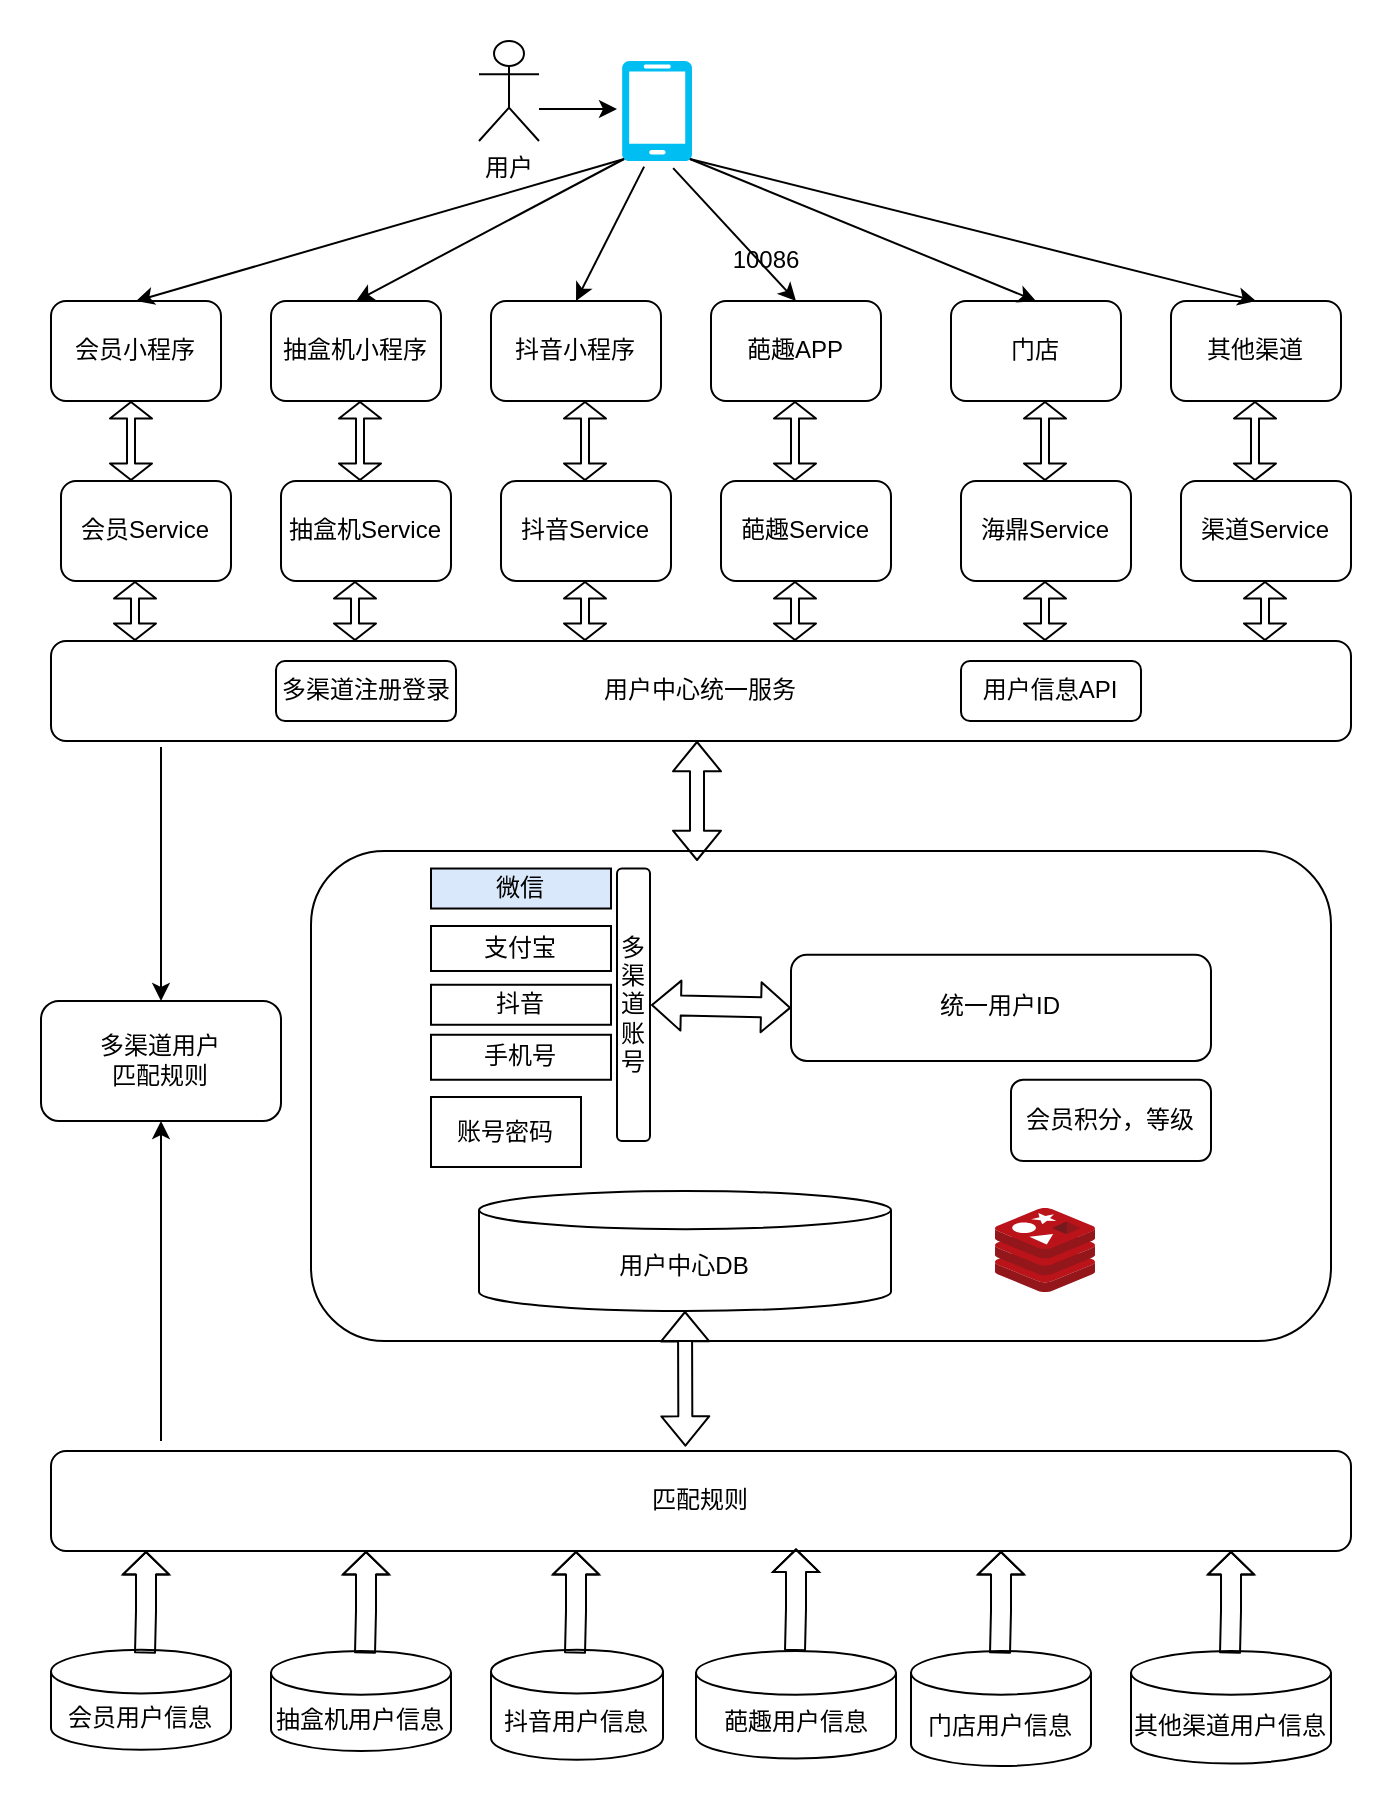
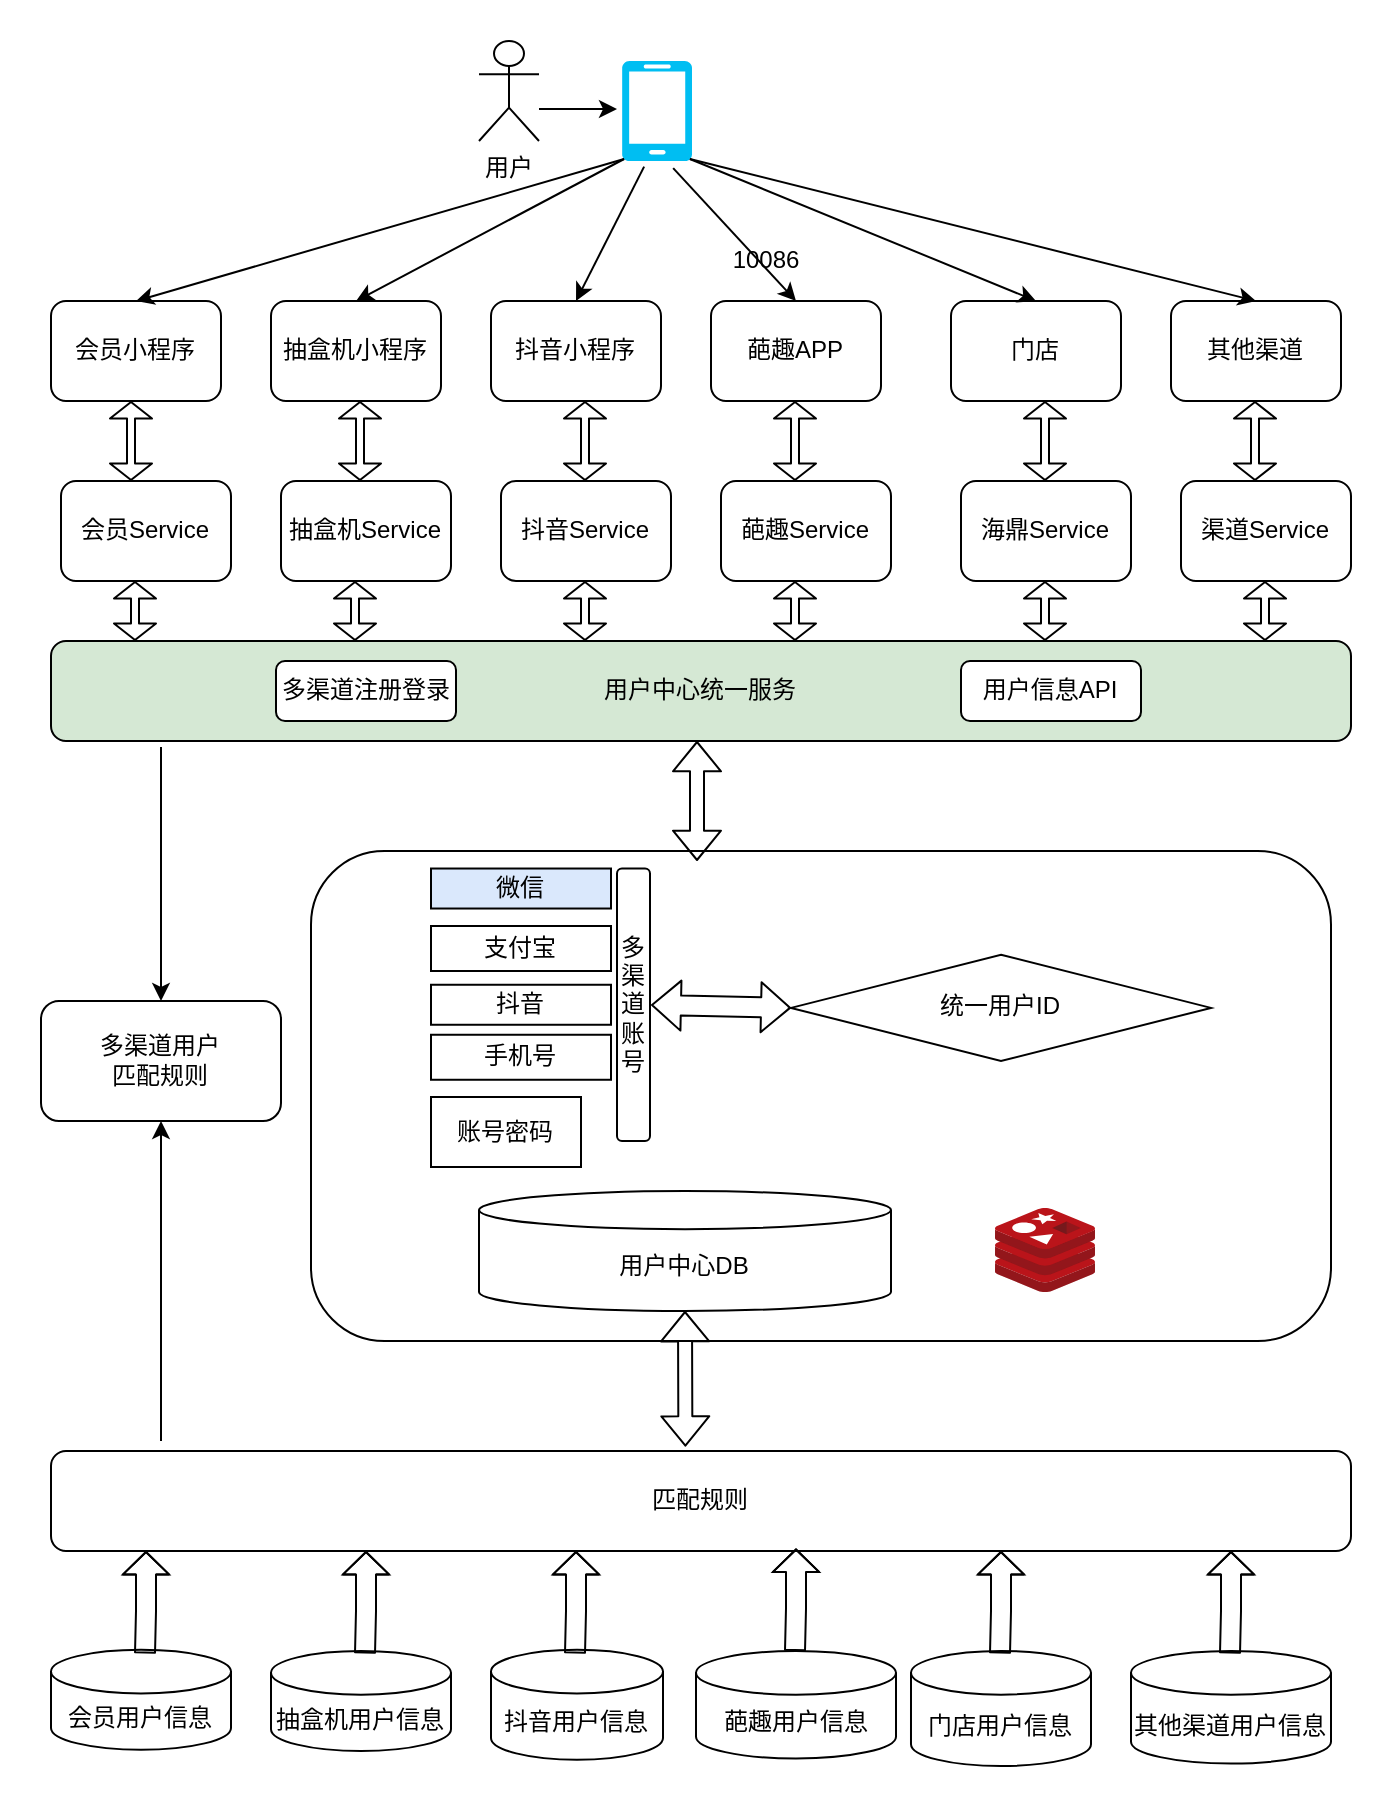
node "用户中心统一服务": fillcolor #ffffff -> #d5e8d4
node "统一用户ID": shape rounded rectangle -> diamond
node "会员积分，等级": removed
